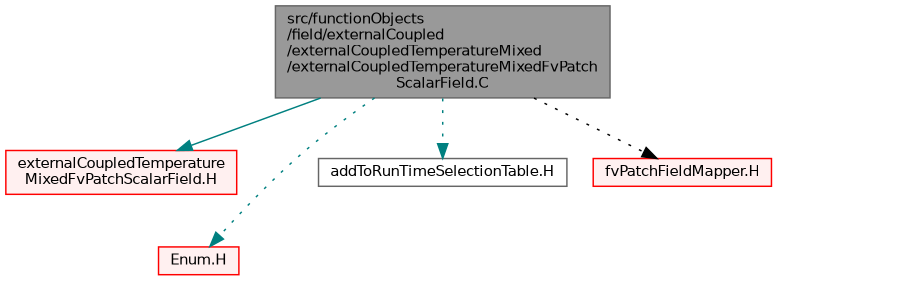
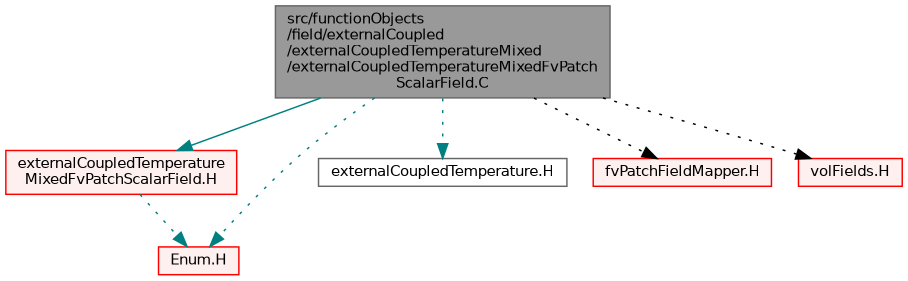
node "addToRunTimeSelectionTable.H": label "addToRunTimeSelectionTable.H" -> "externalCoupledTemperature.H"
node "volFields.H": added
edge "externalCoupledTemperature MixedFvPatchScalarField.H" -> "Enum.H": added
